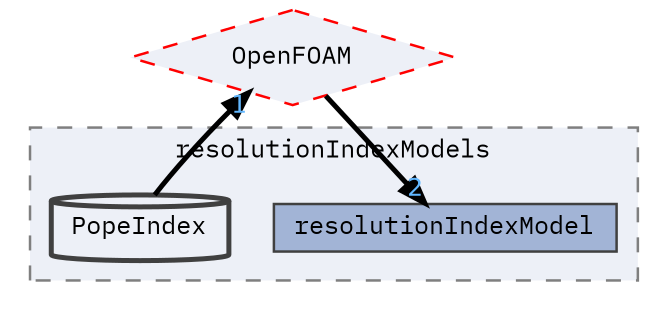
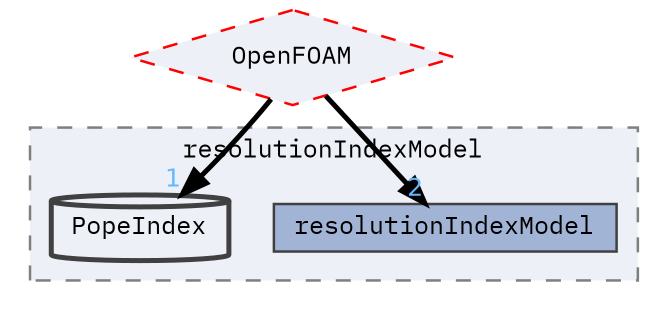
cluster "resolutionIndexModels": label "resolutionIndexModels" -> "resolutionIndexModel"
edge "PopeIndex" -> "OpenFOAM": reversed
